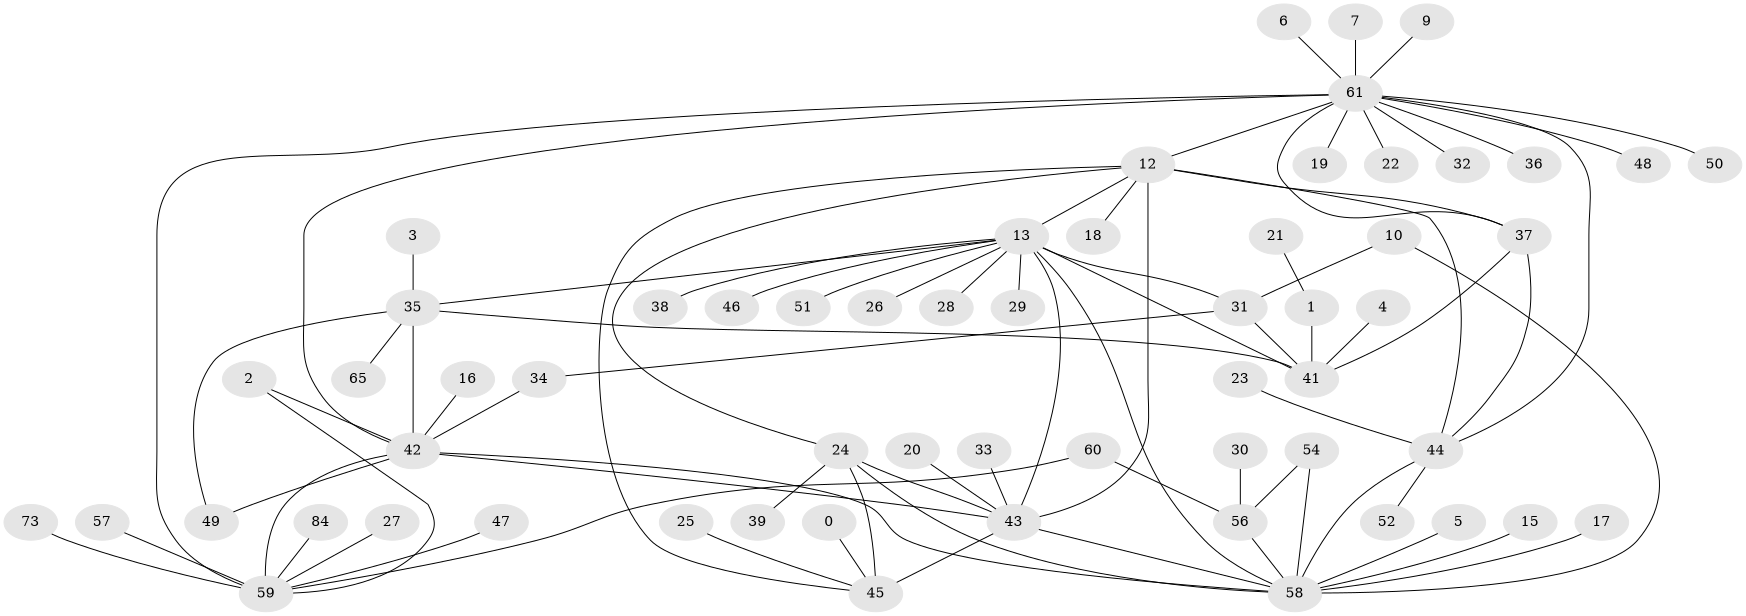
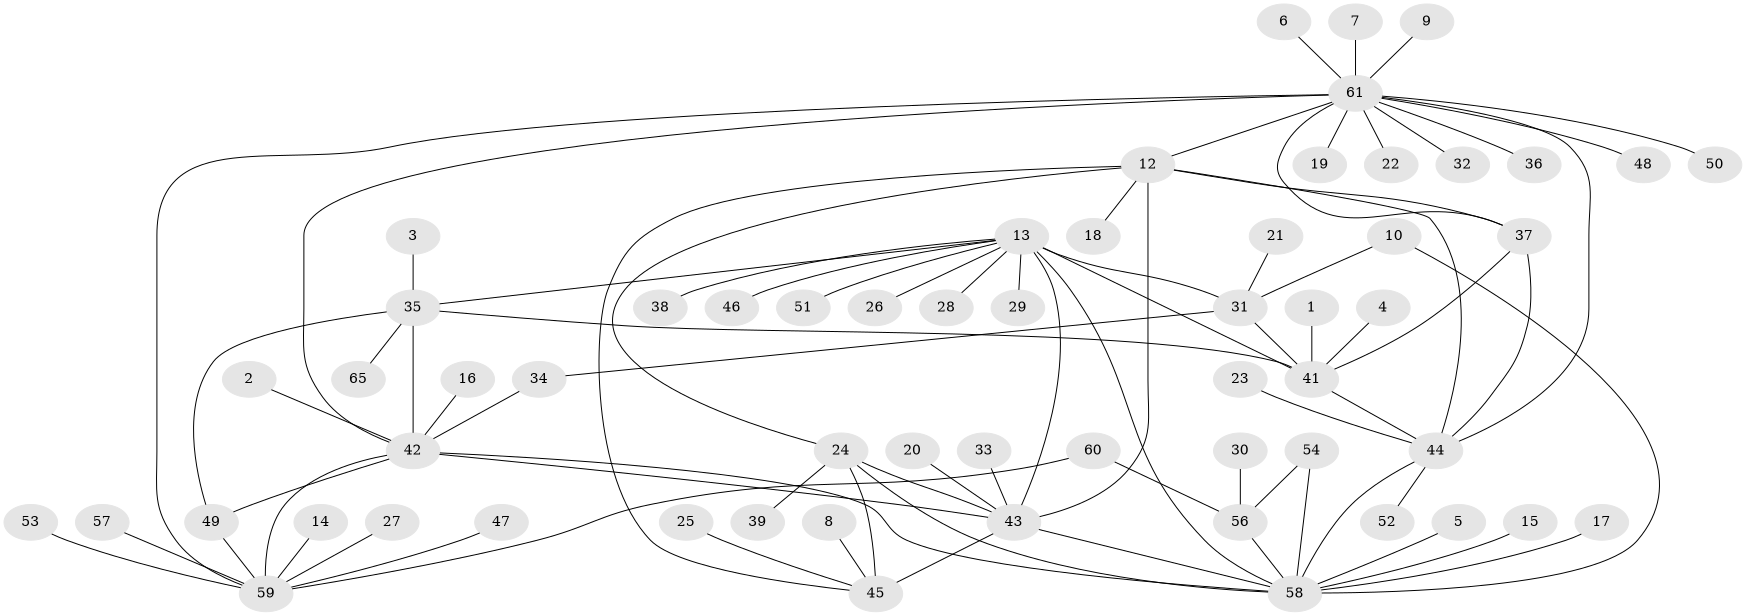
edge "12" -- "13": removed
edge "21" -- "1": now "21" -- "31"
edge "41" -- "44": added
edge "2" -- "59": now "49" -- "59"
node "73": label "73" -> "53"
node "84": label "84" -> "14"
node "0": label "0" -> "8"
